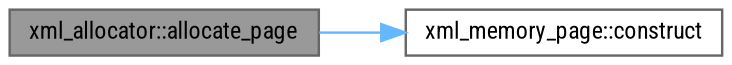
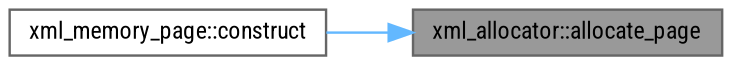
edge "xml_allocator::allocate_page" -> "xml_memory_page::construct": reversed
